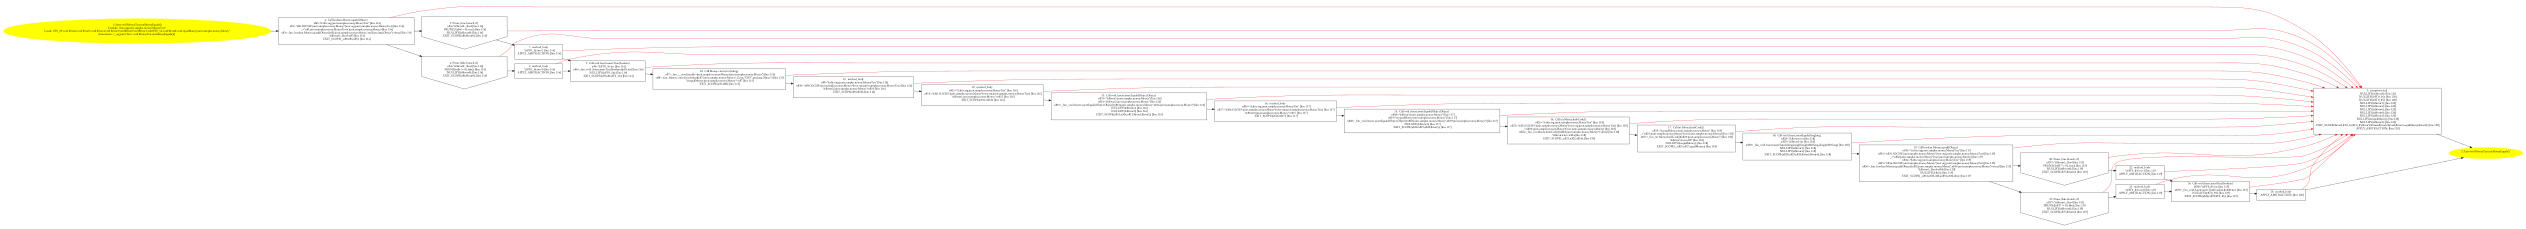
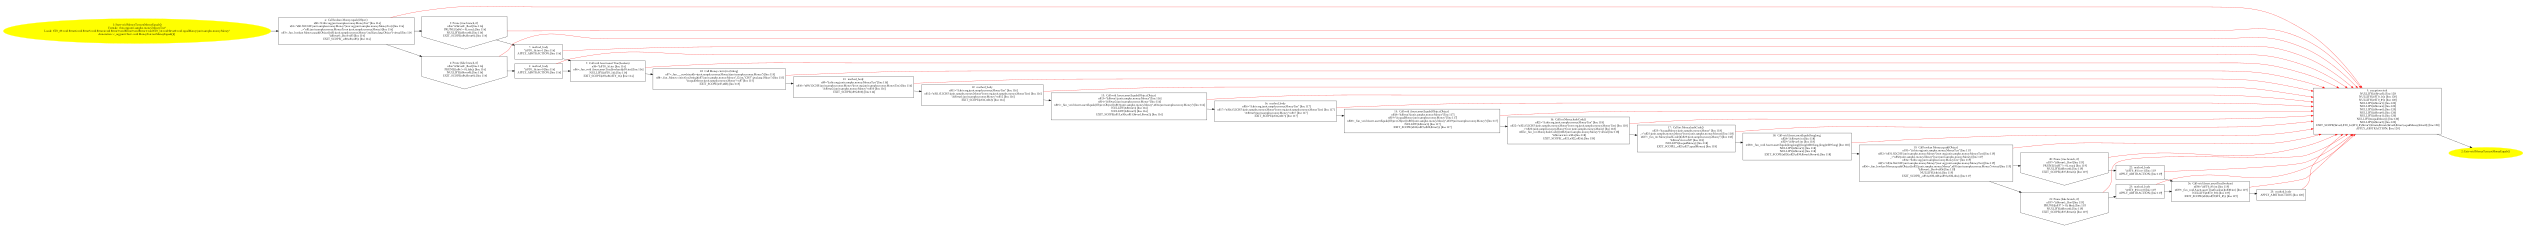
edge "25:  method_body APPLY_ABSTRACTION; [line 120]" -> "2: Exit void MoneyTest.testMoneyEquals()": removed
